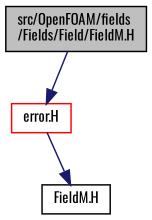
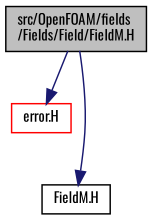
edge "error.H" -> "FieldM.H": now "src/OpenFOAM/fields /Fields/Field/FieldM.H" -> "FieldM.H"
